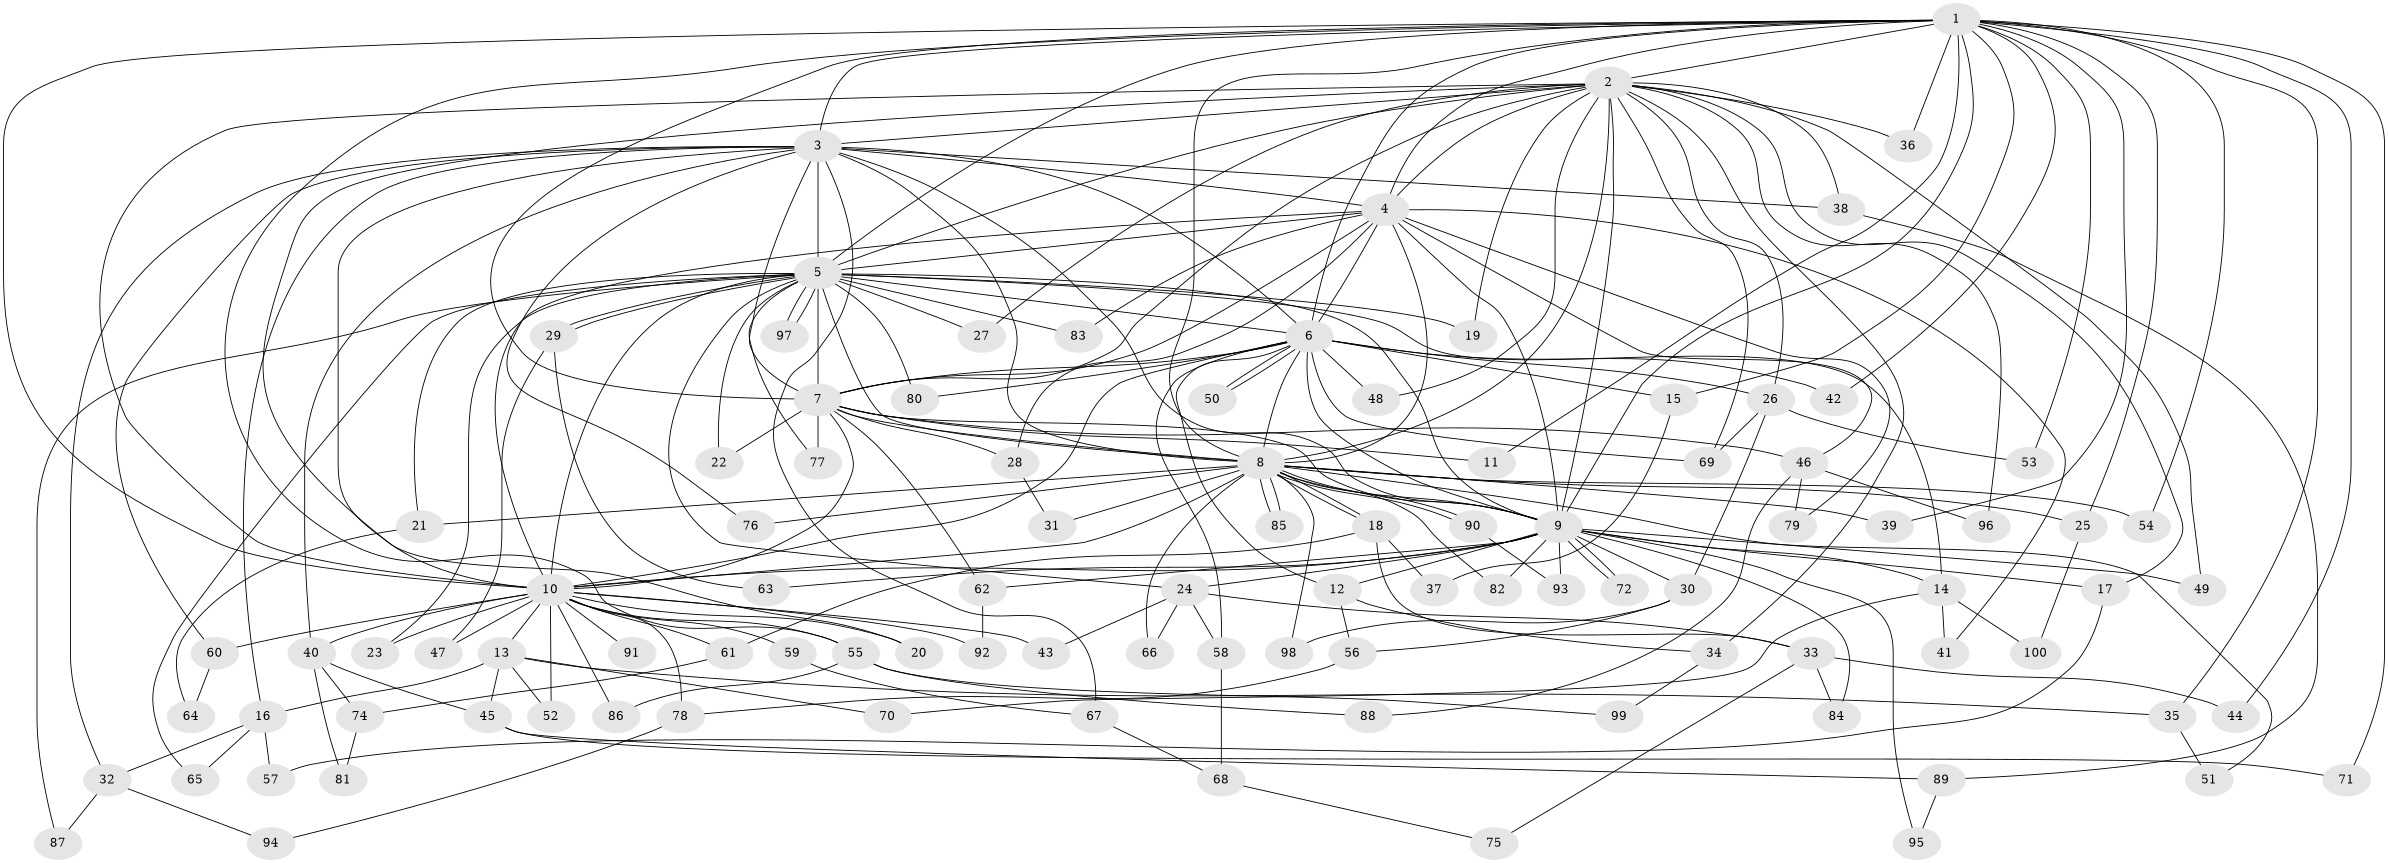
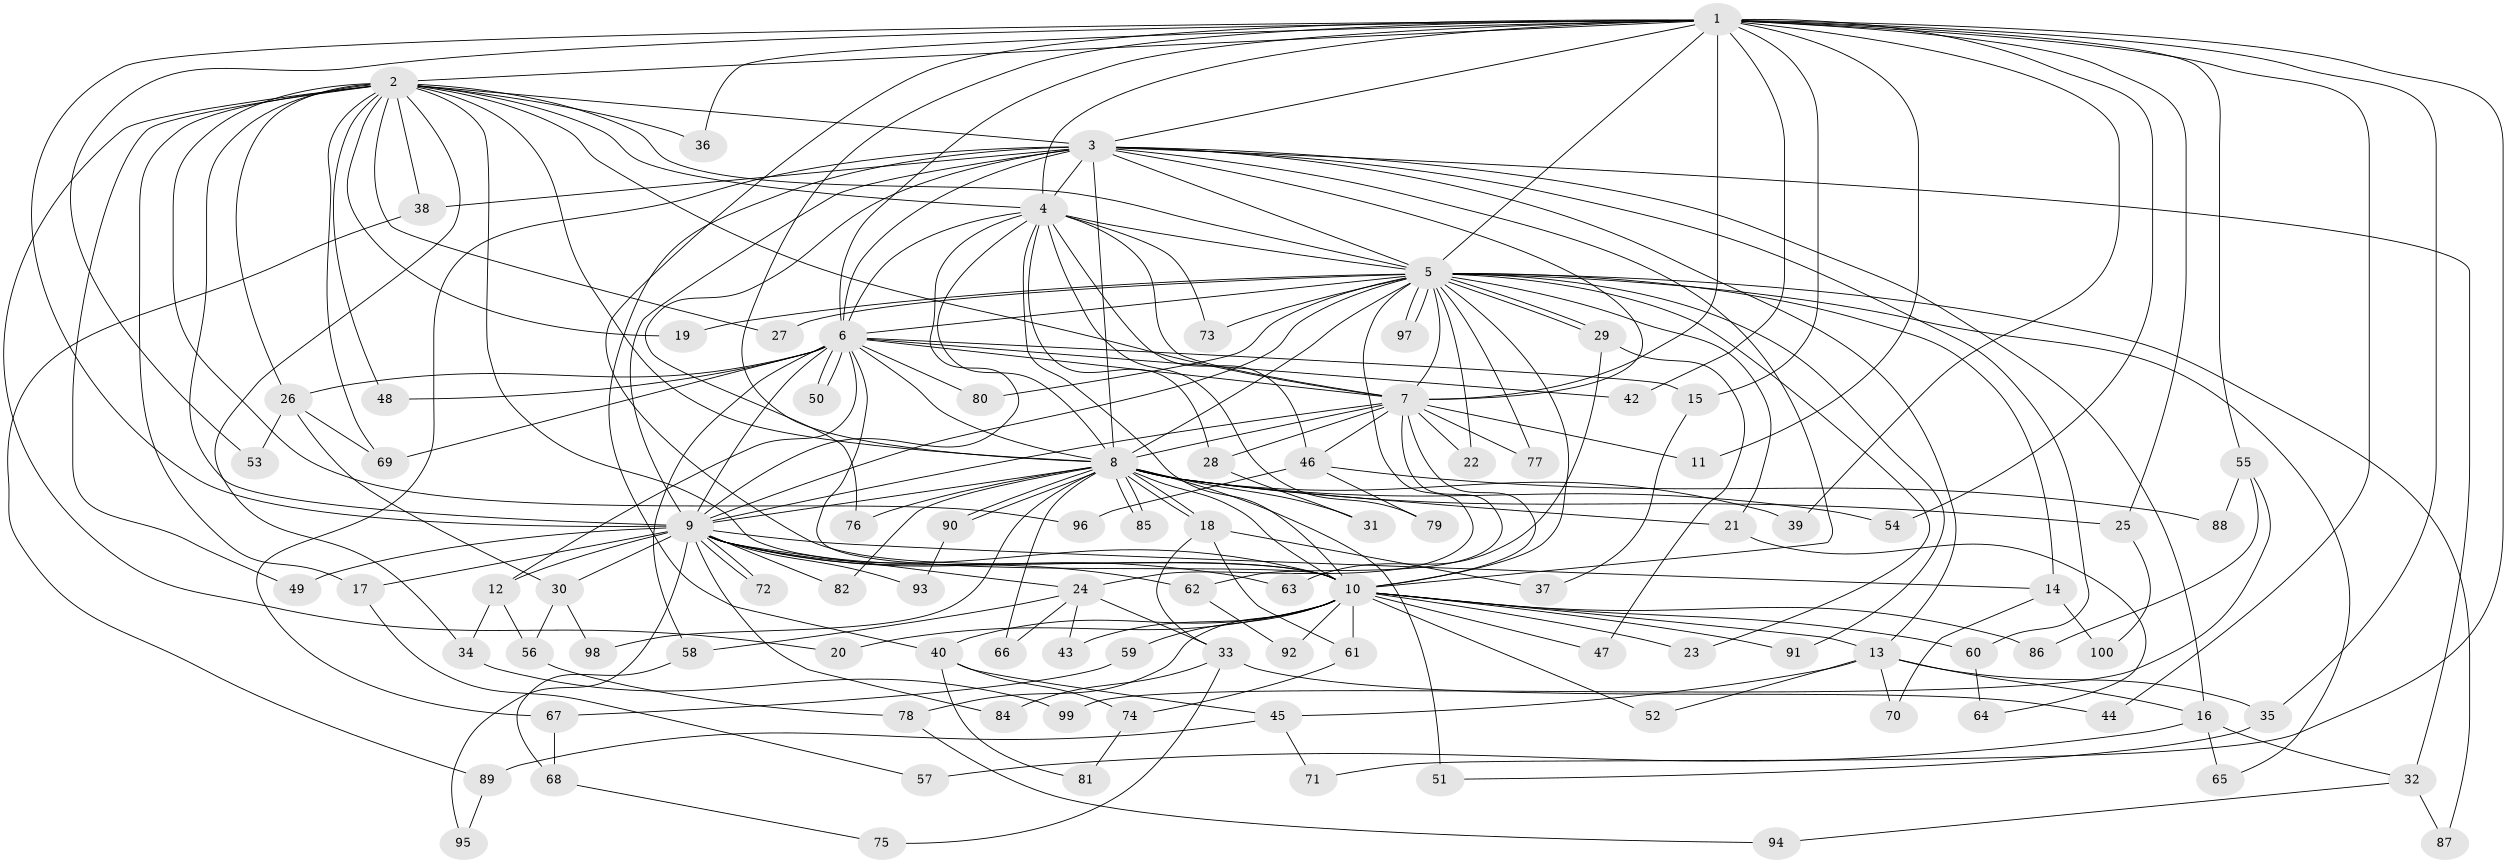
edge "3" -- "13": added
node "83": label "83" -> "73"
edge "5" -- "91": added
edge "10" -- "55": removed
node "41": removed
